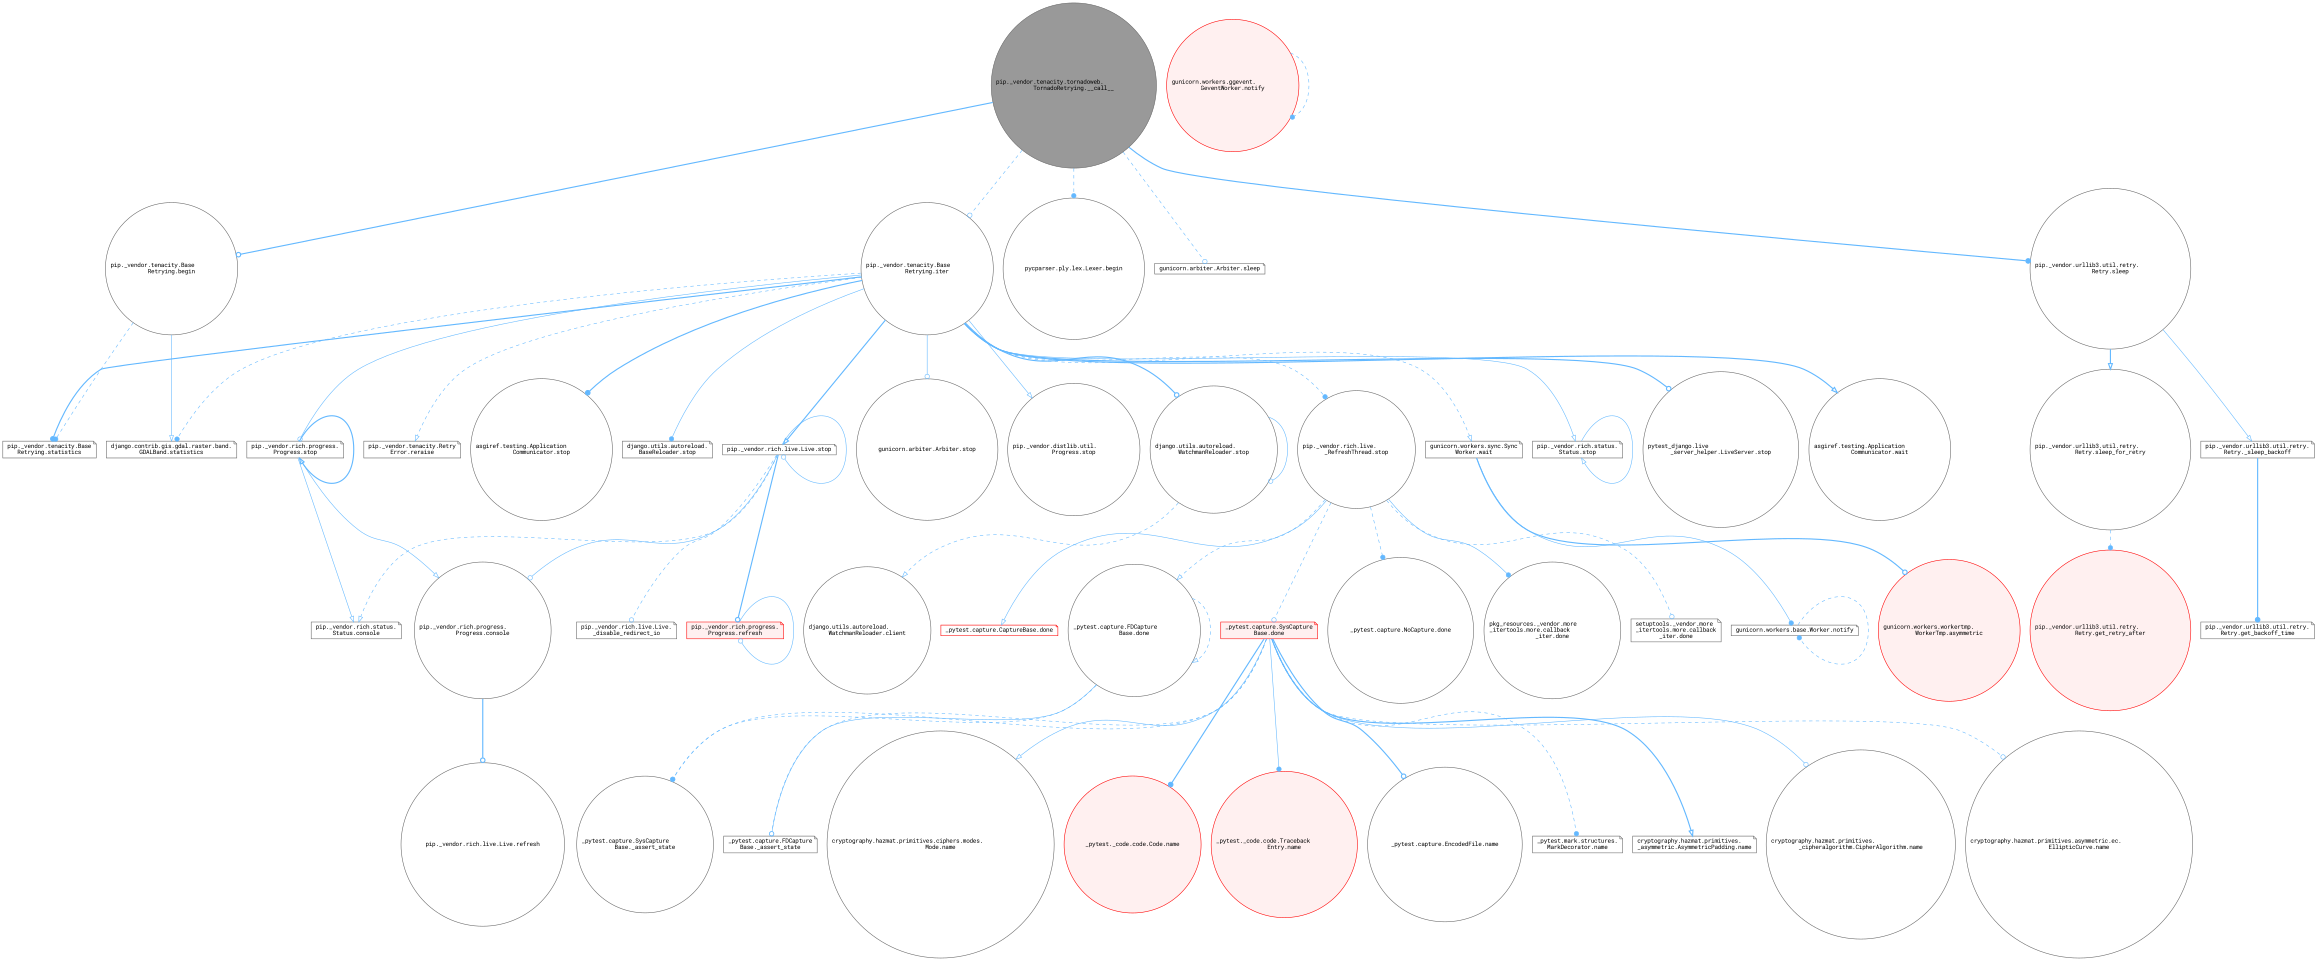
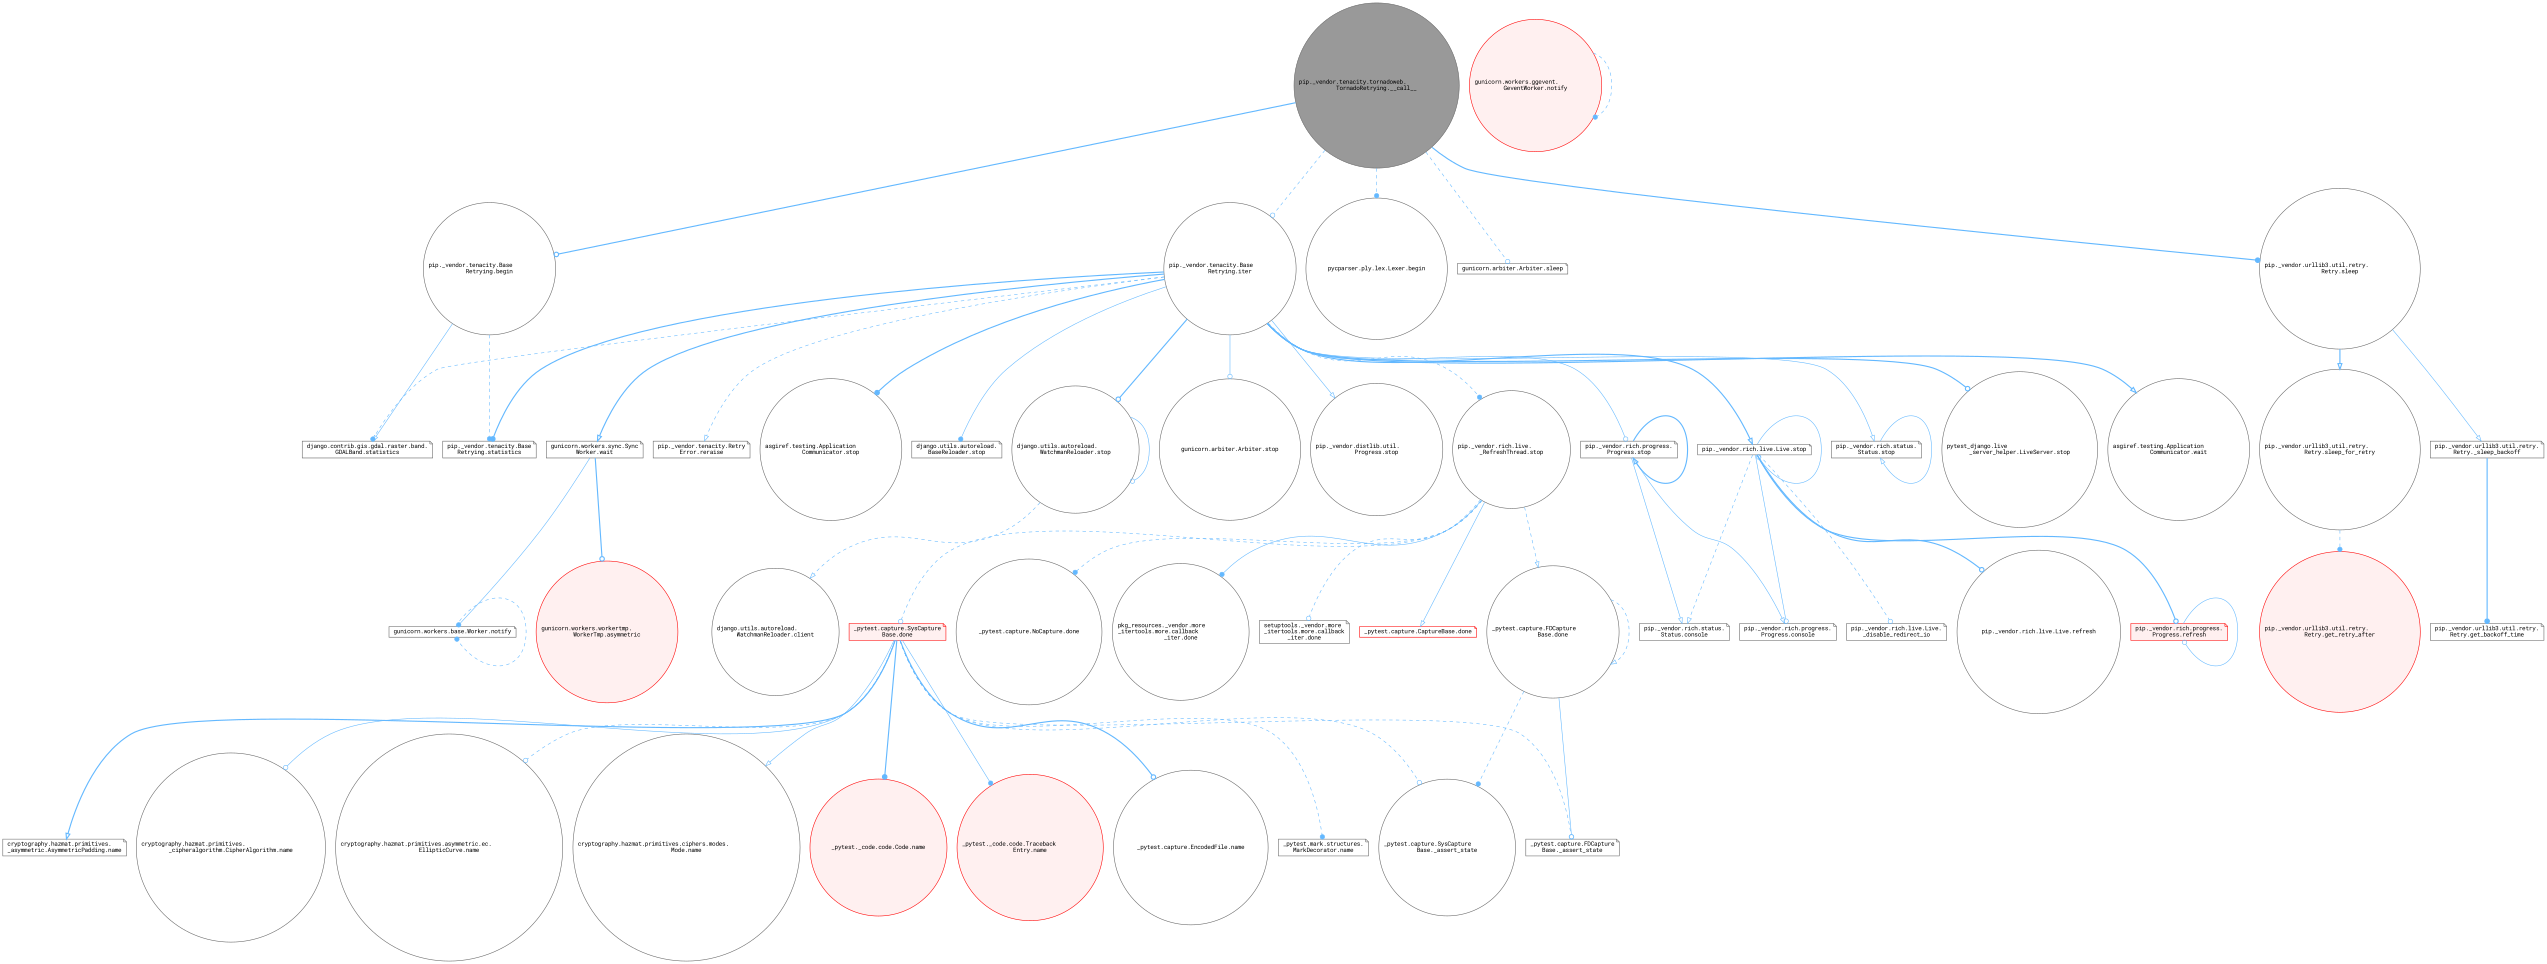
edge "pip._vendor.tenacity.Base Retrying.iter" -> "gunicorn.workers.sync.Sync Worker.wait": style dashed -> bold
node "pip._vendor.rich.progress. Progress.console": shape circle -> note
edge "pip._vendor.rich.progress. Progress.console" -> "pip._vendor.rich.live.Live.refresh": now "pip._vendor.rich.live.Live.stop" -> "pip._vendor.rich.live.Live.refresh"
